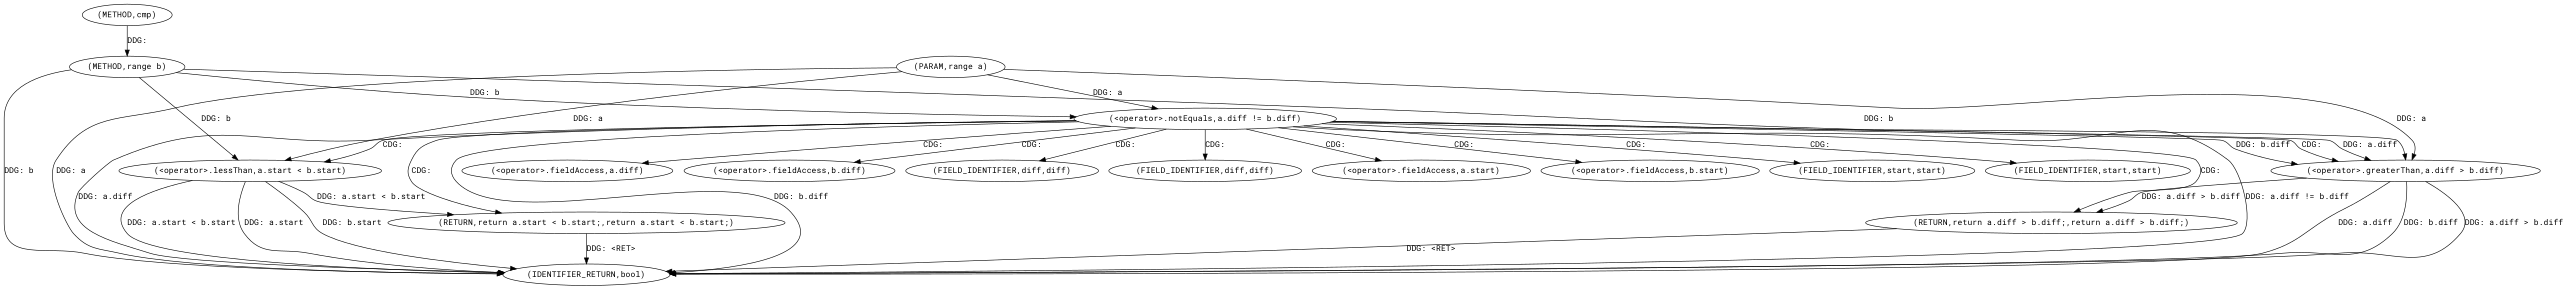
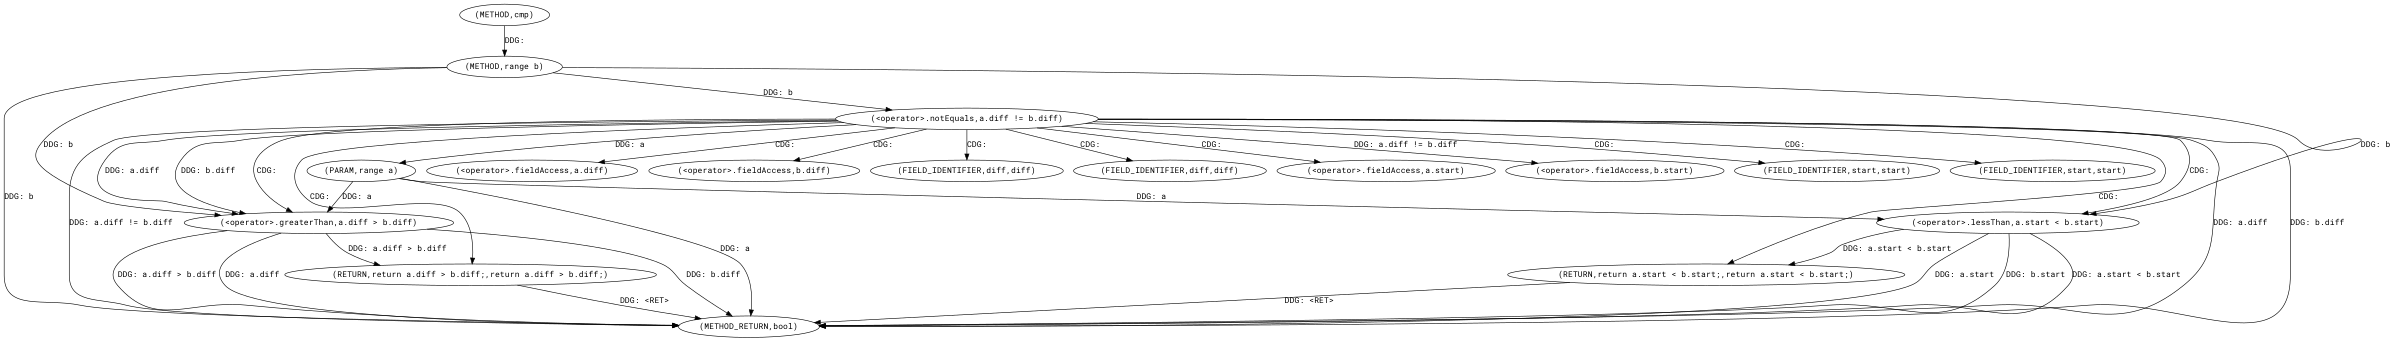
edge "(PARAM,range a)" -> "(<operator>.notEquals,a.diff != b.diff)": reversed
edge "(<operator>.notEquals,a.diff != b.diff)" -> "(<operator>.fieldAccess,b.start)": label "CDG: " -> "DDG: a.diff != b.diff"
node "(IDENTIFIER_RETURN,bool)": label "(IDENTIFIER_RETURN,bool)" -> "(METHOD_RETURN,bool)"
